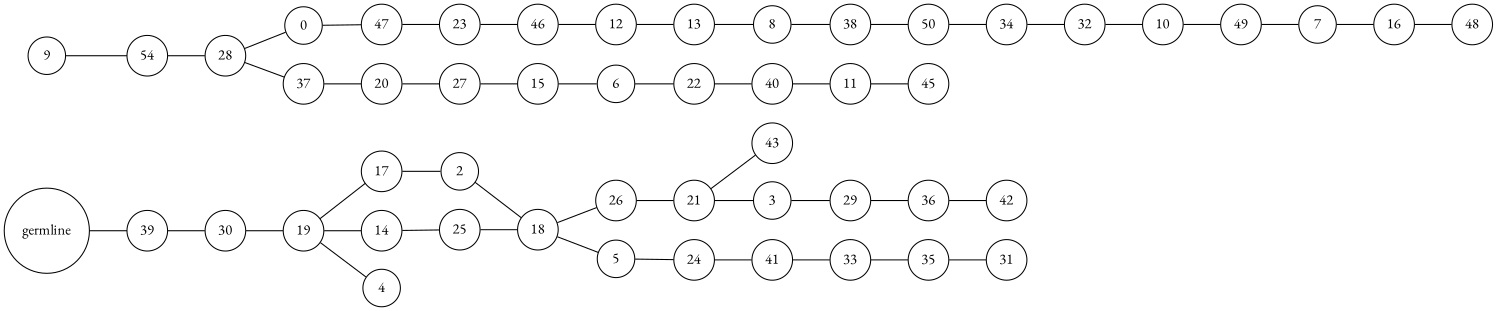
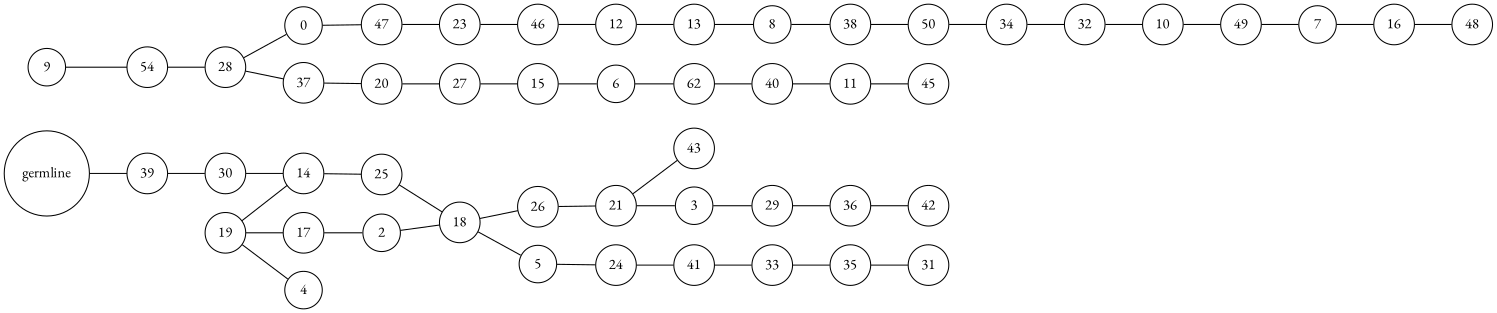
node "22": label "22" -> "62"
edge "30" -- "19": now "30" -- "14"
